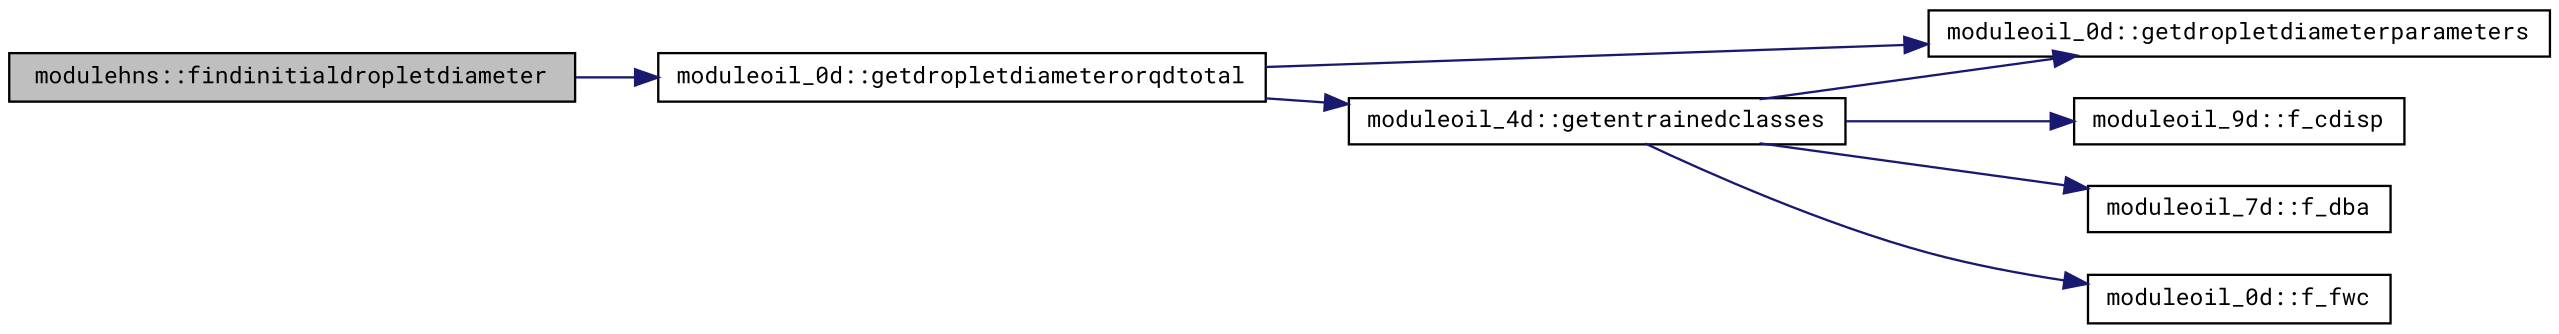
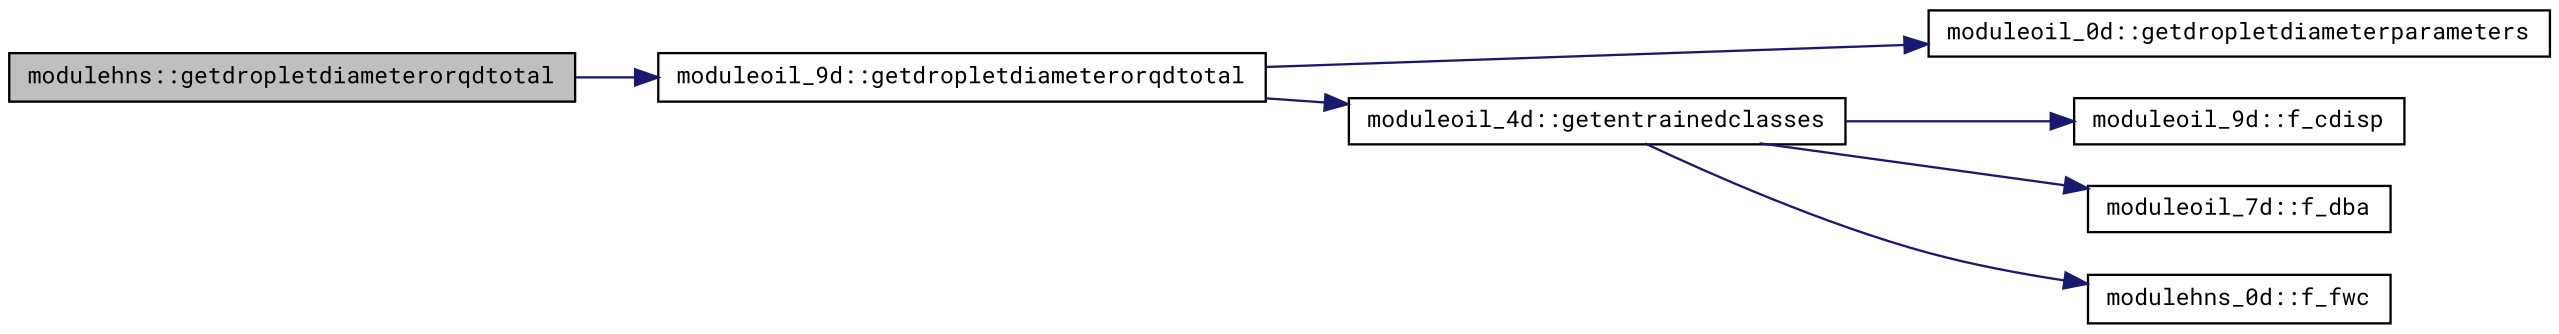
node "modulehns::findinitialdropletdiameter": label "modulehns::findinitialdropletdiameter" -> "modulehns::getdropletdiameterorqdtotal"
node "moduleoil_0d::getdropletdiameterorqdtotal": label "moduleoil_0d::getdropletdiameterorqdtotal" -> "moduleoil_9d::getdropletdiameterorqdtotal"
edge "moduleoil_4d::getentrainedclasses" -> "moduleoil_0d::getdropletdiameterparameters": removed
node "moduleoil_0d::f_fwc": label "moduleoil_0d::f_fwc" -> "modulehns_0d::f_fwc"
